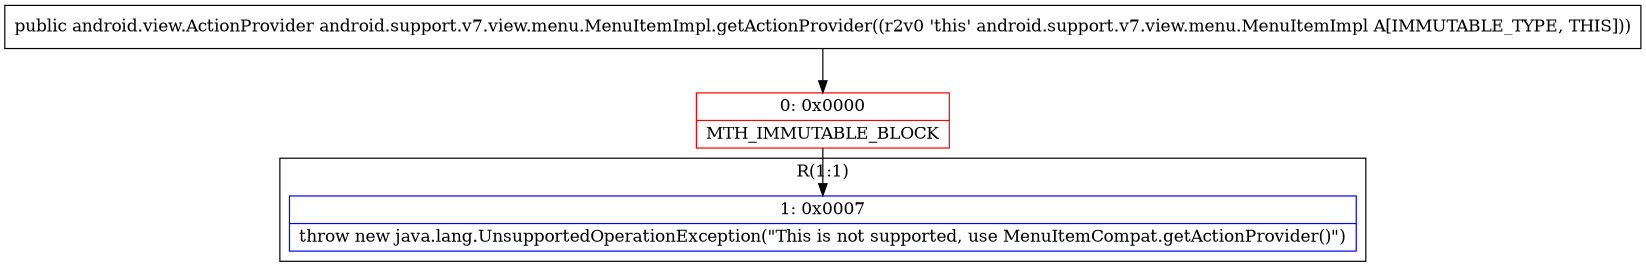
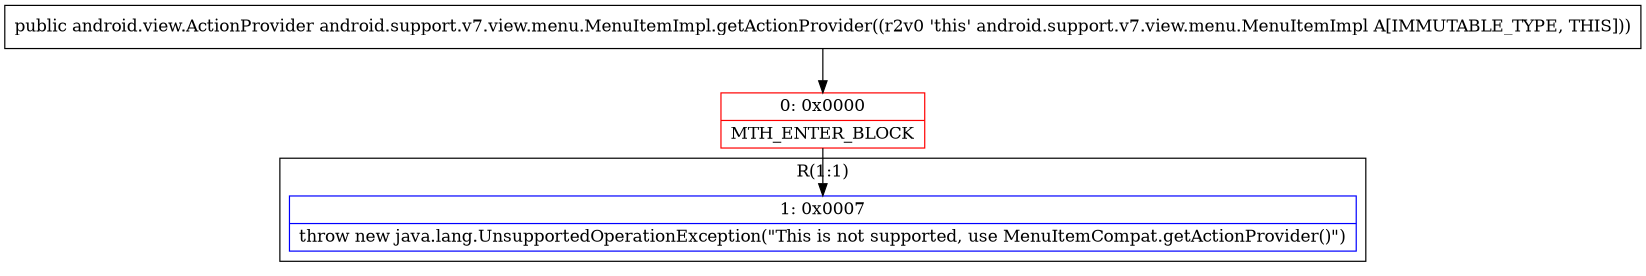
node "0: 0x0000": text "MTH_IMMUTABLE_BLOCK" -> "MTH_ENTER_BLOCK"
